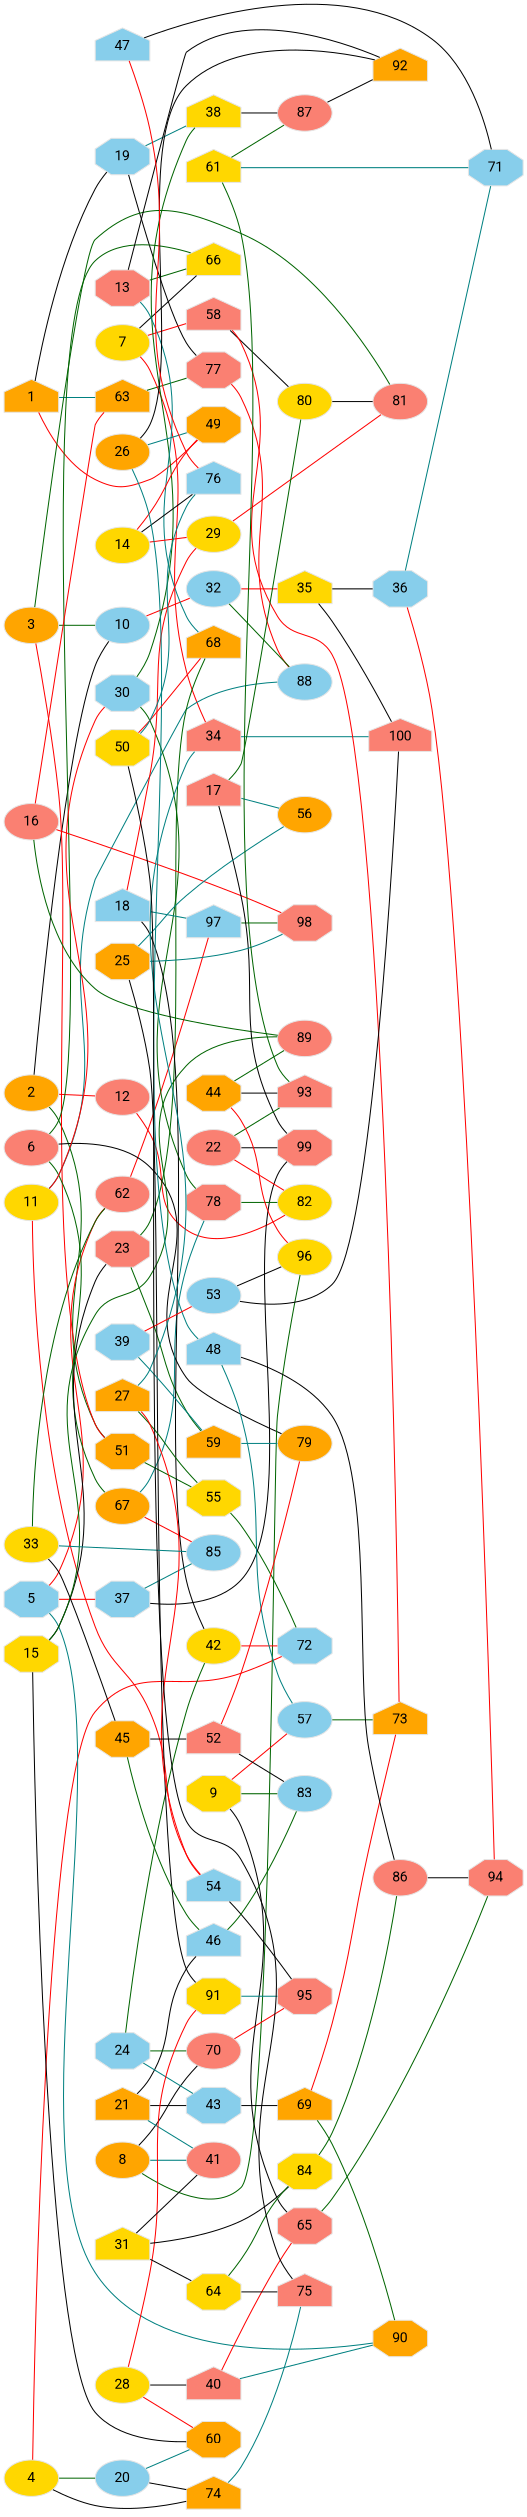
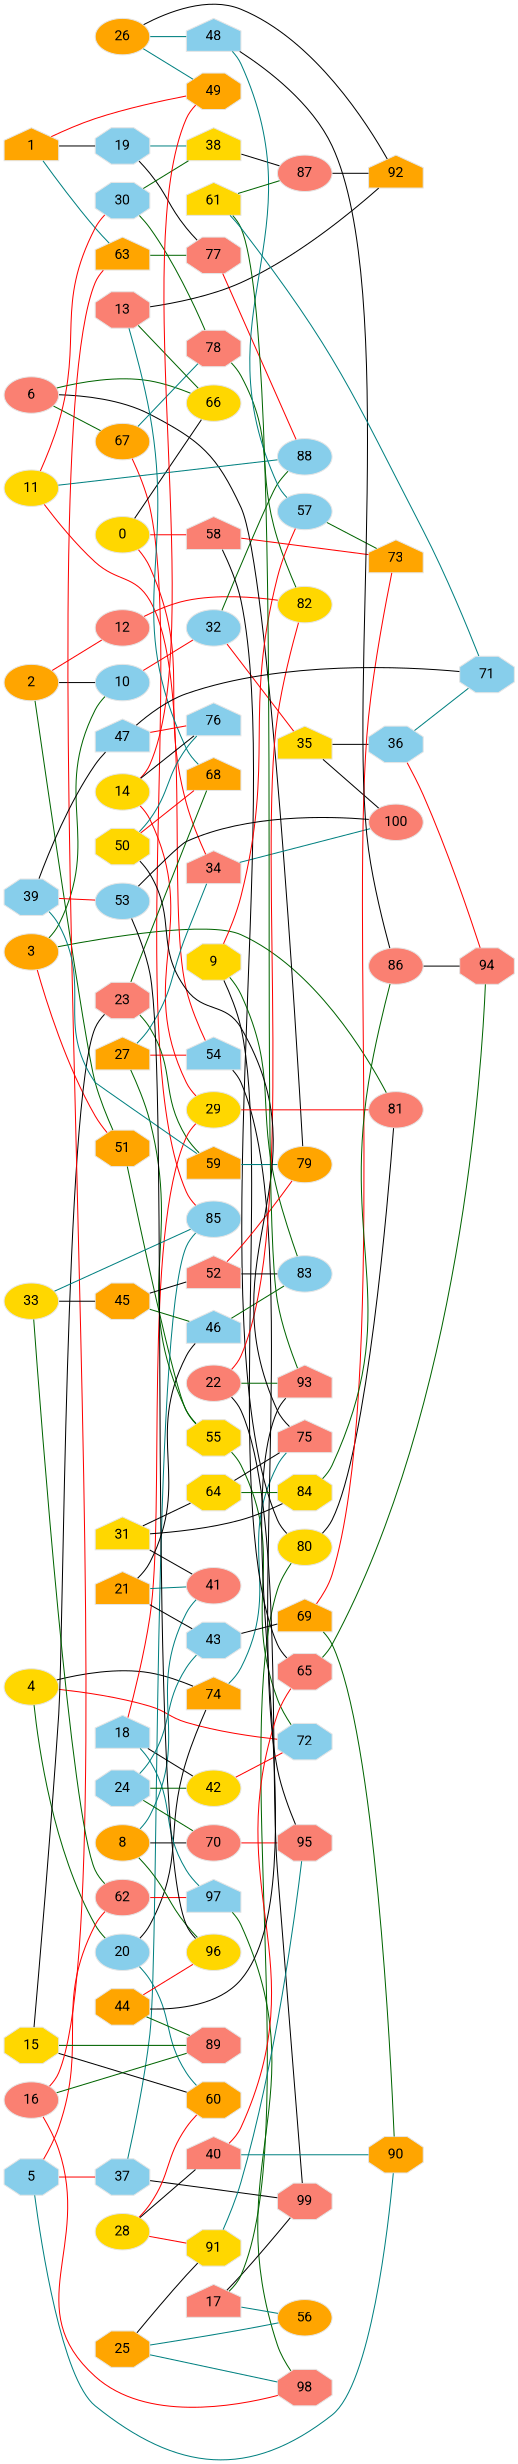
node "66": shape house -> ellipse
node "7": label "7" -> "0"
node "100": shape house -> ellipse
edge "47" -- "39": added
node "89": shape ellipse -> octagon
